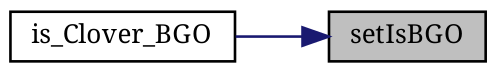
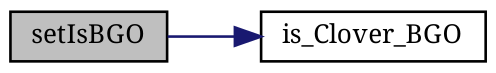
edge "is_Clover_BGO" -> "setIsBGO": reversed
